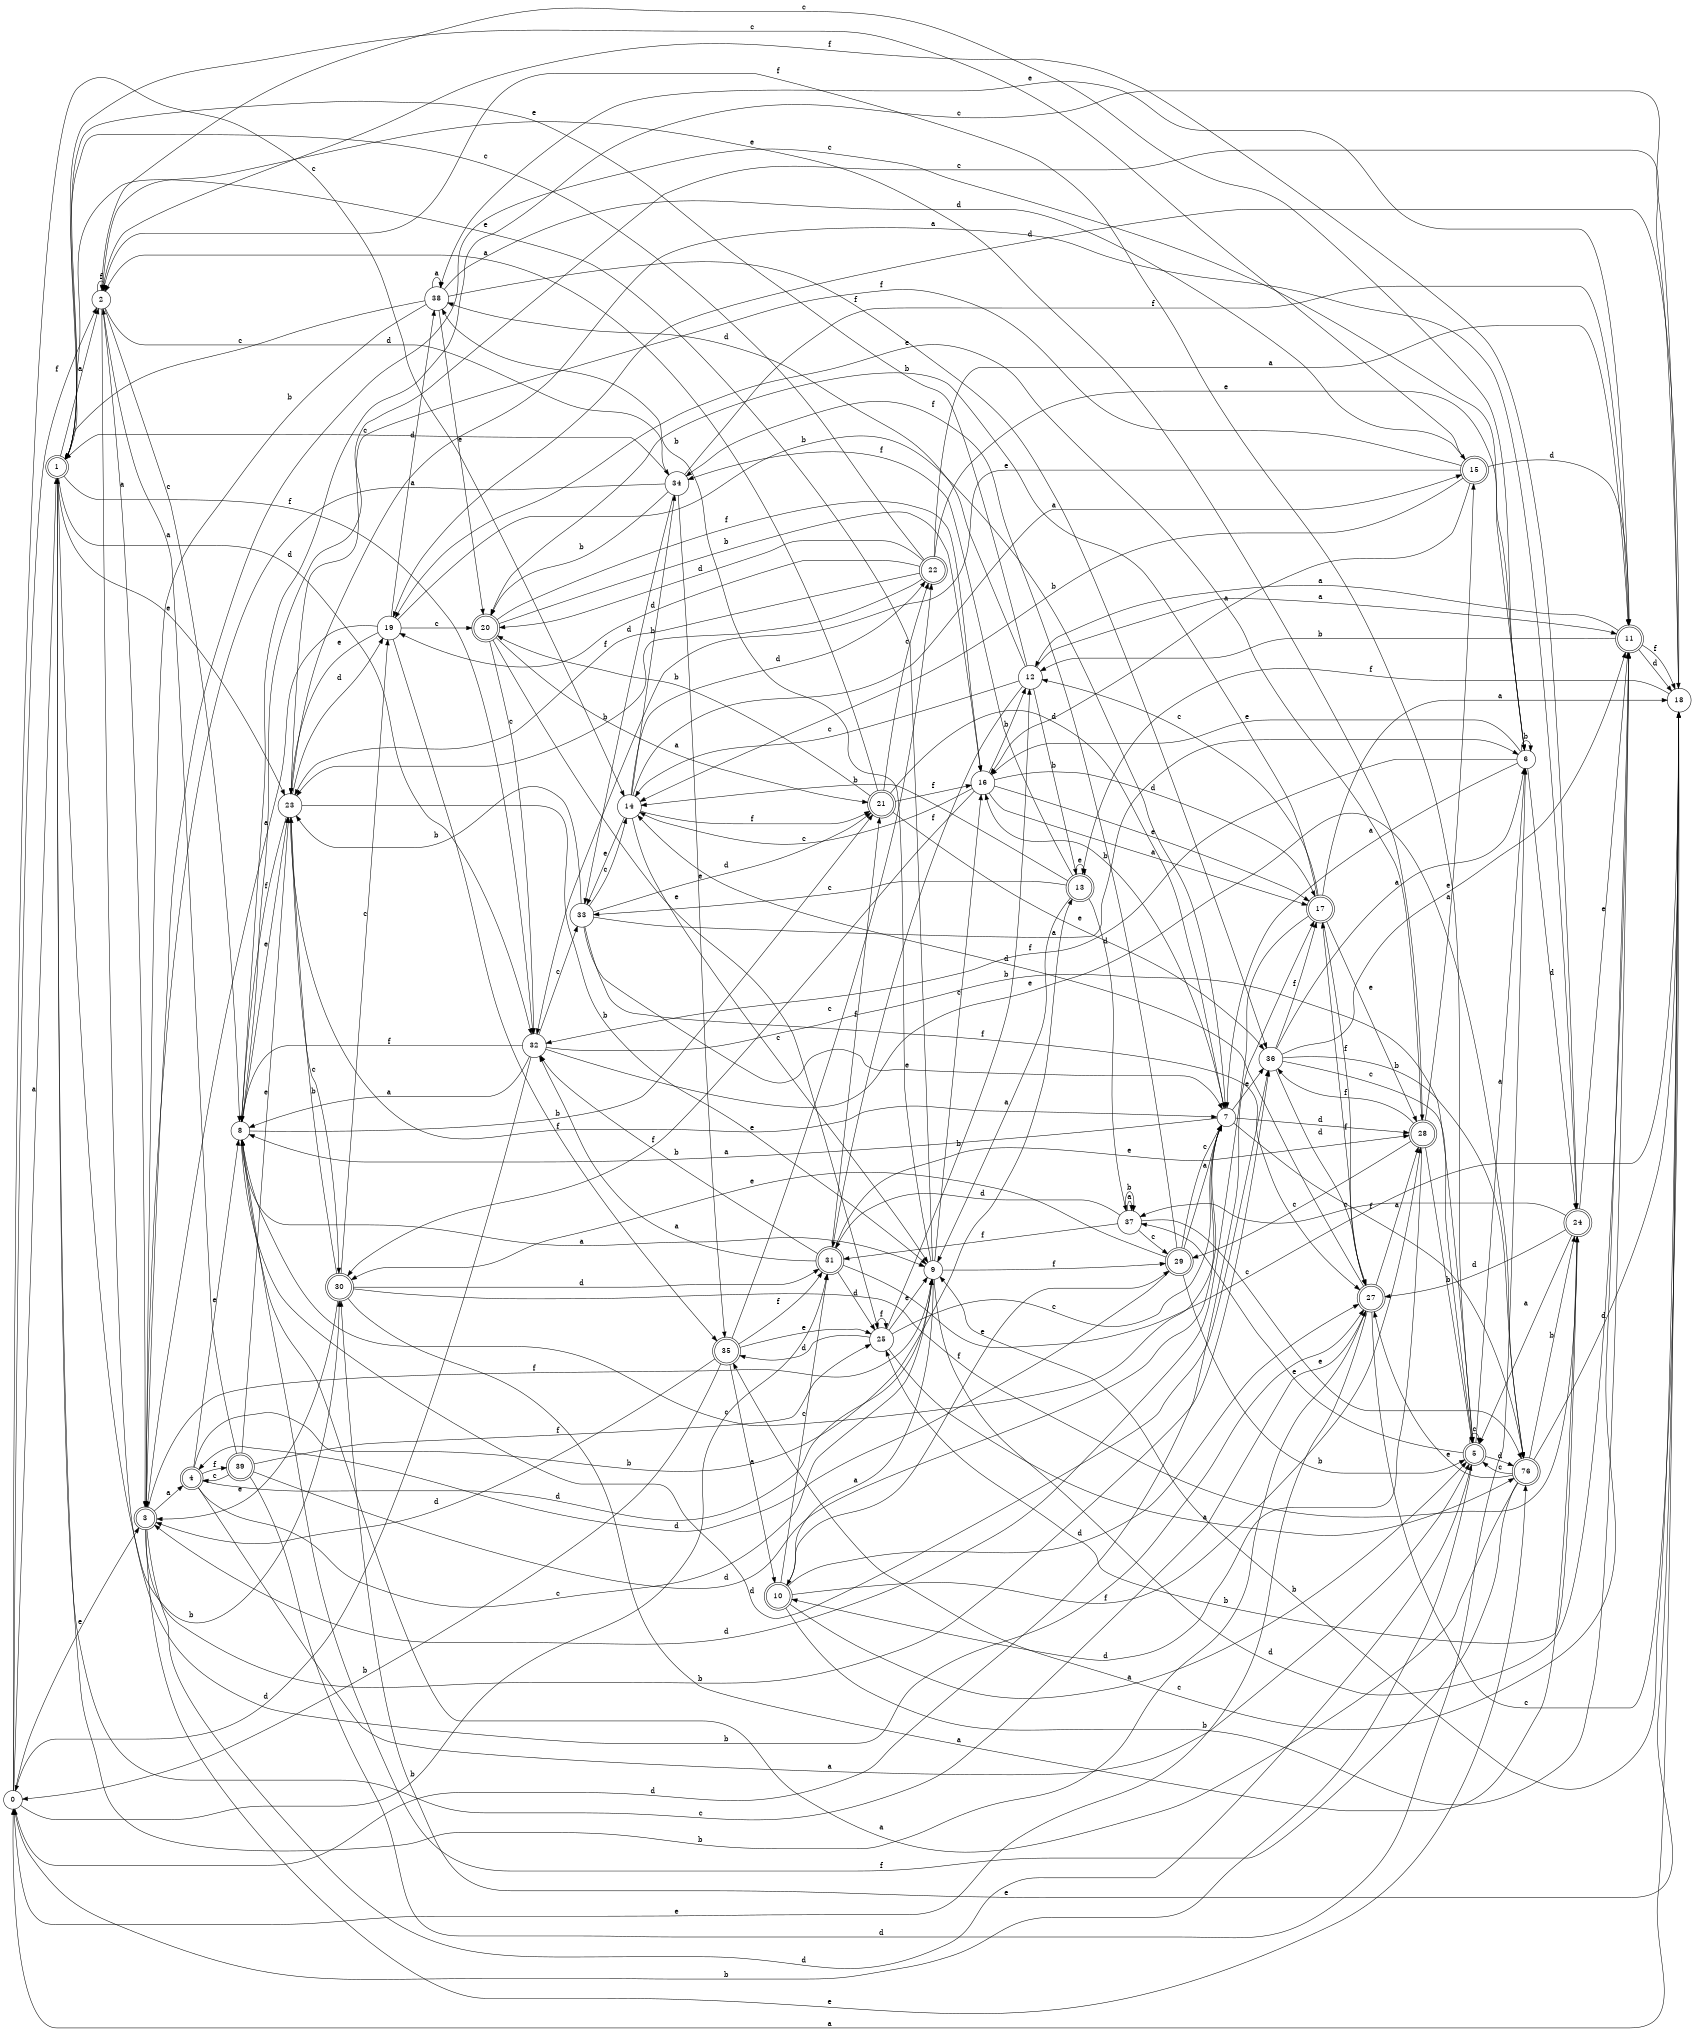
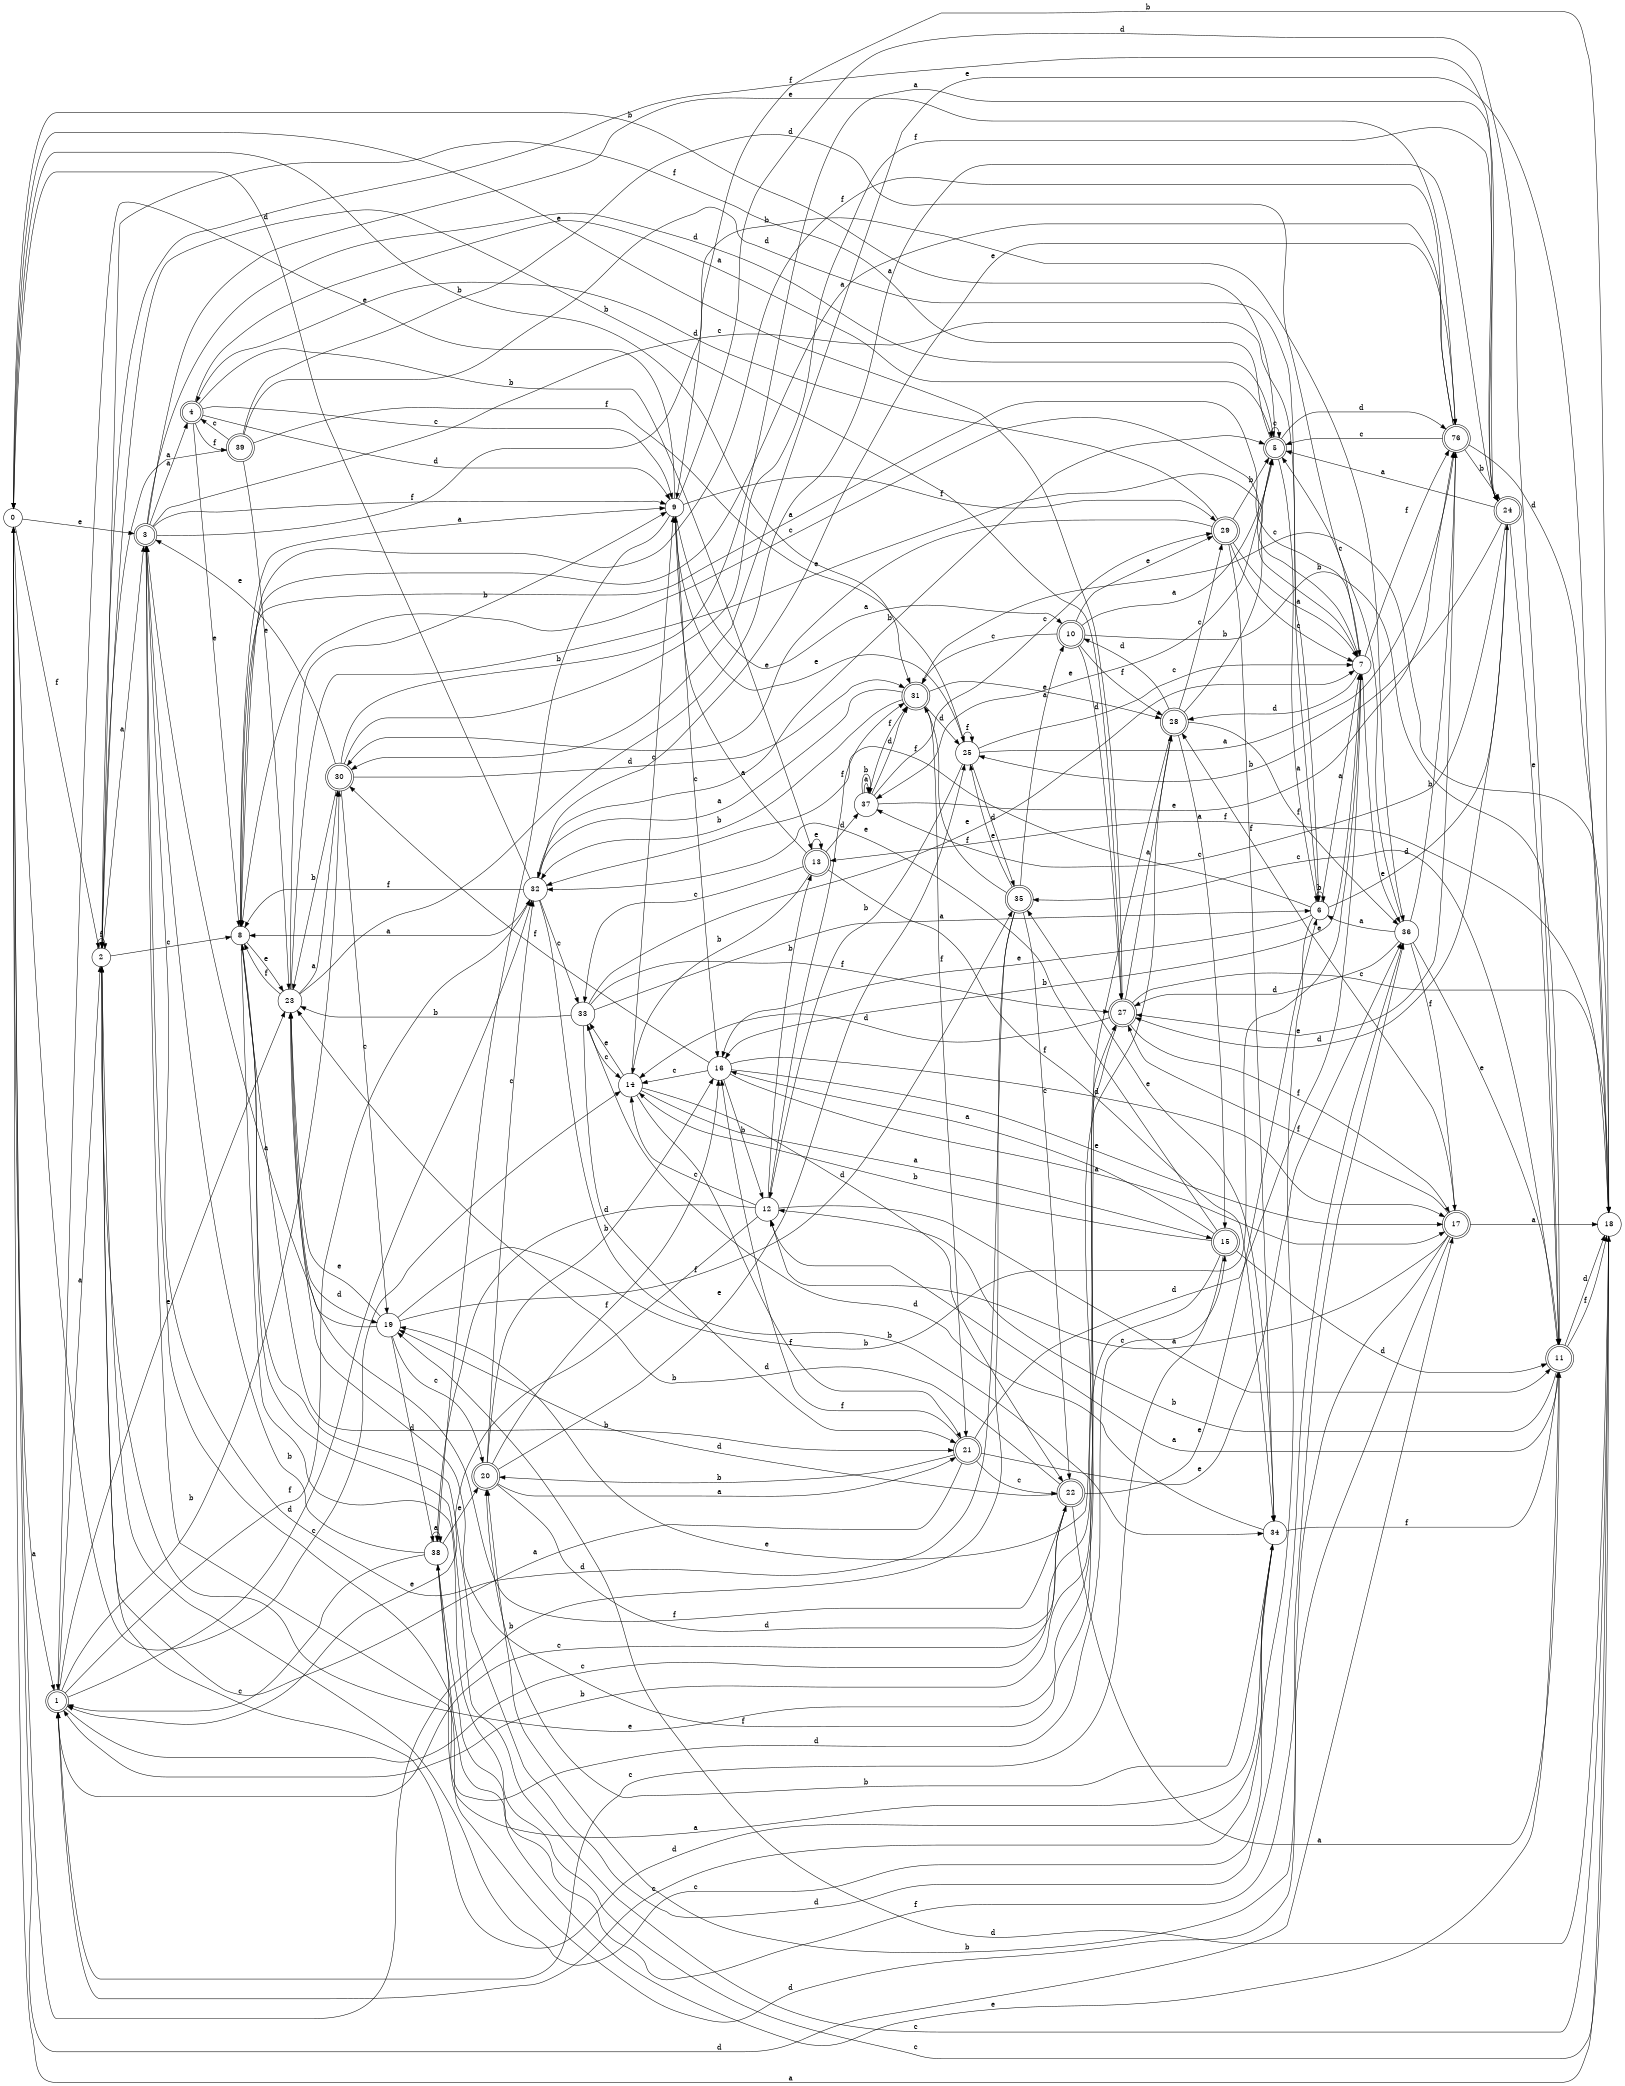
edge "22" -> "20": reversed
edge "14" -> "34": now "32" -> "34"
edge "23" -> "30": label "c" -> "a"
